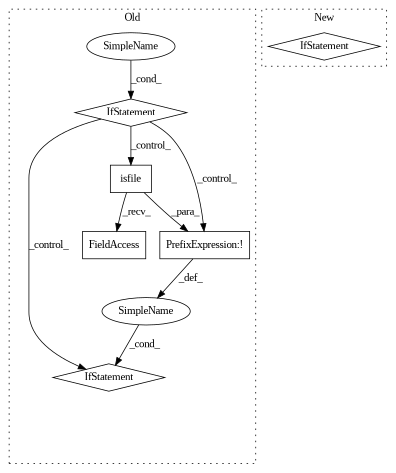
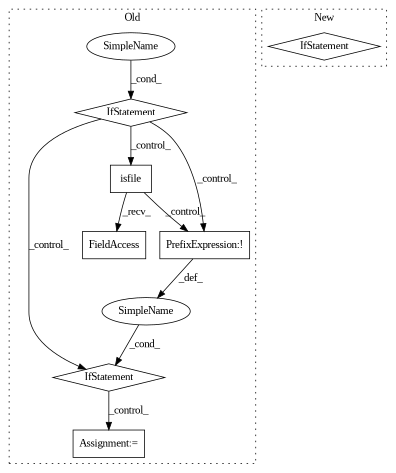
edge "isfile" -> "PrefixExpression:!": label "_para_" -> "_control_"
node "Assignment:=": added
